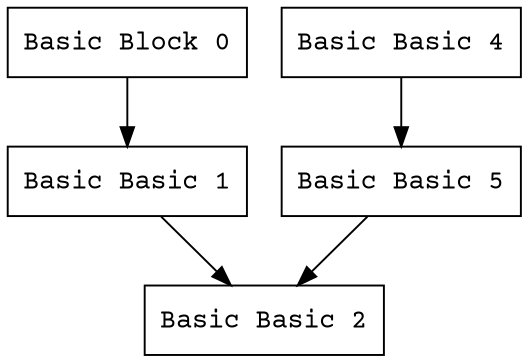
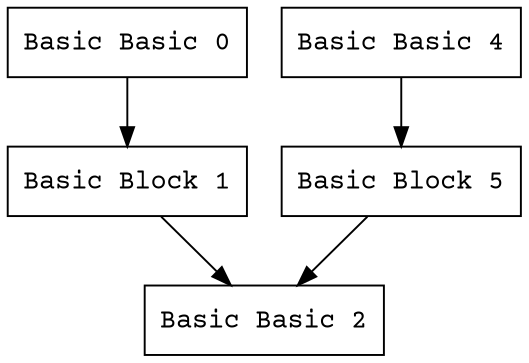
node "Basic Block 0": label "Basic Block 0" -> "Basic Basic 0"
node "Basic Basic 1": label "Basic Basic 1" -> "Basic Block 1"
node "Basic Basic 5": label "Basic Basic 5" -> "Basic Block 5"
